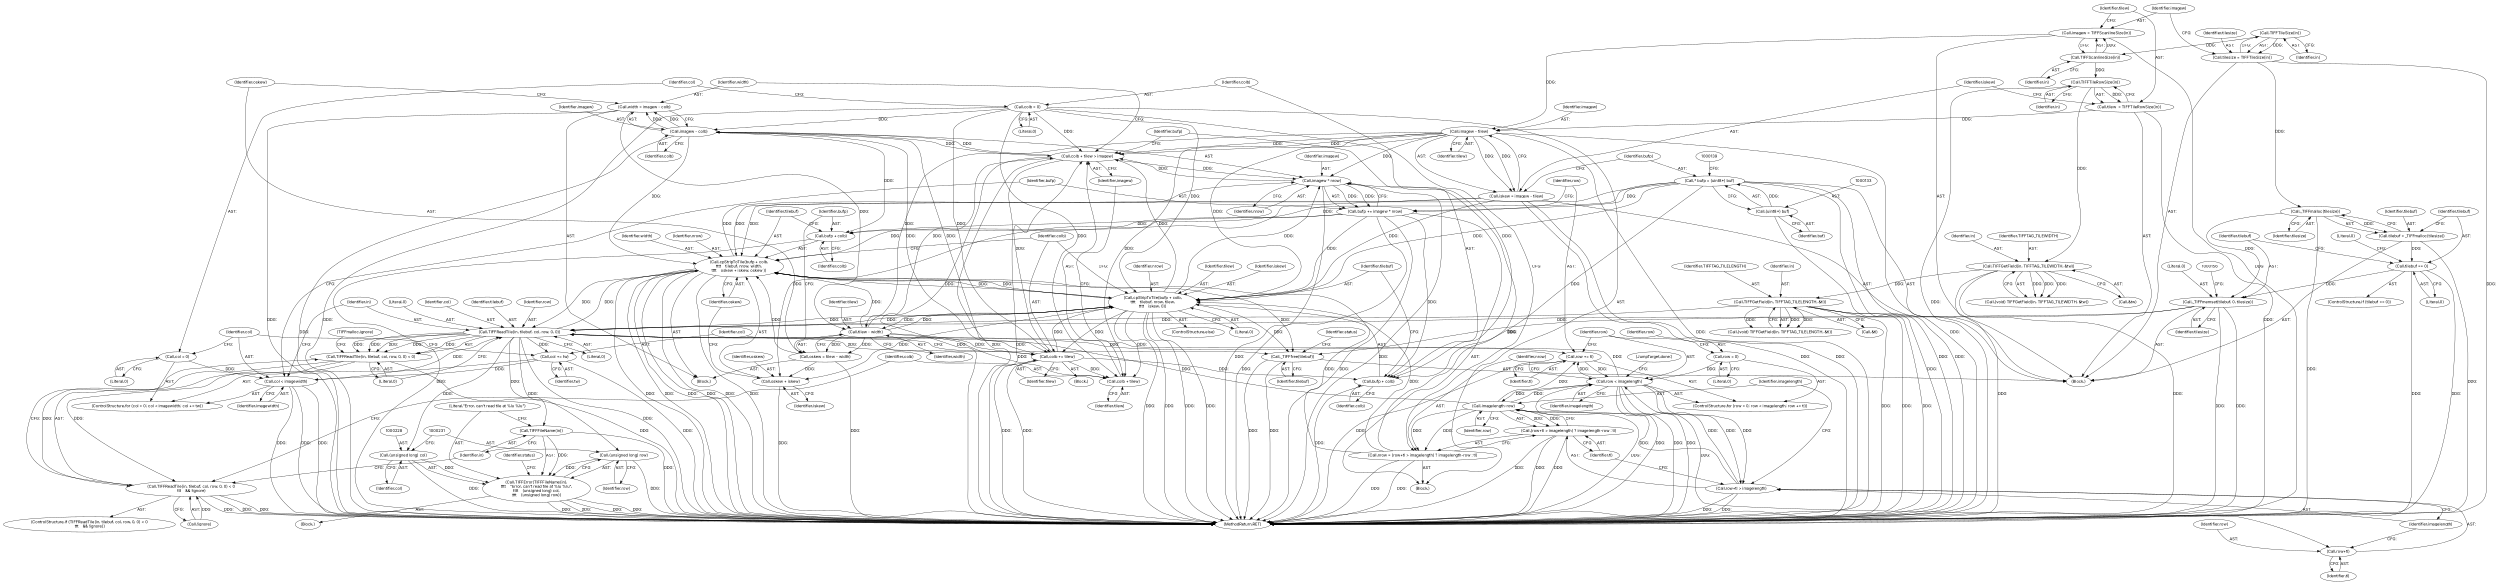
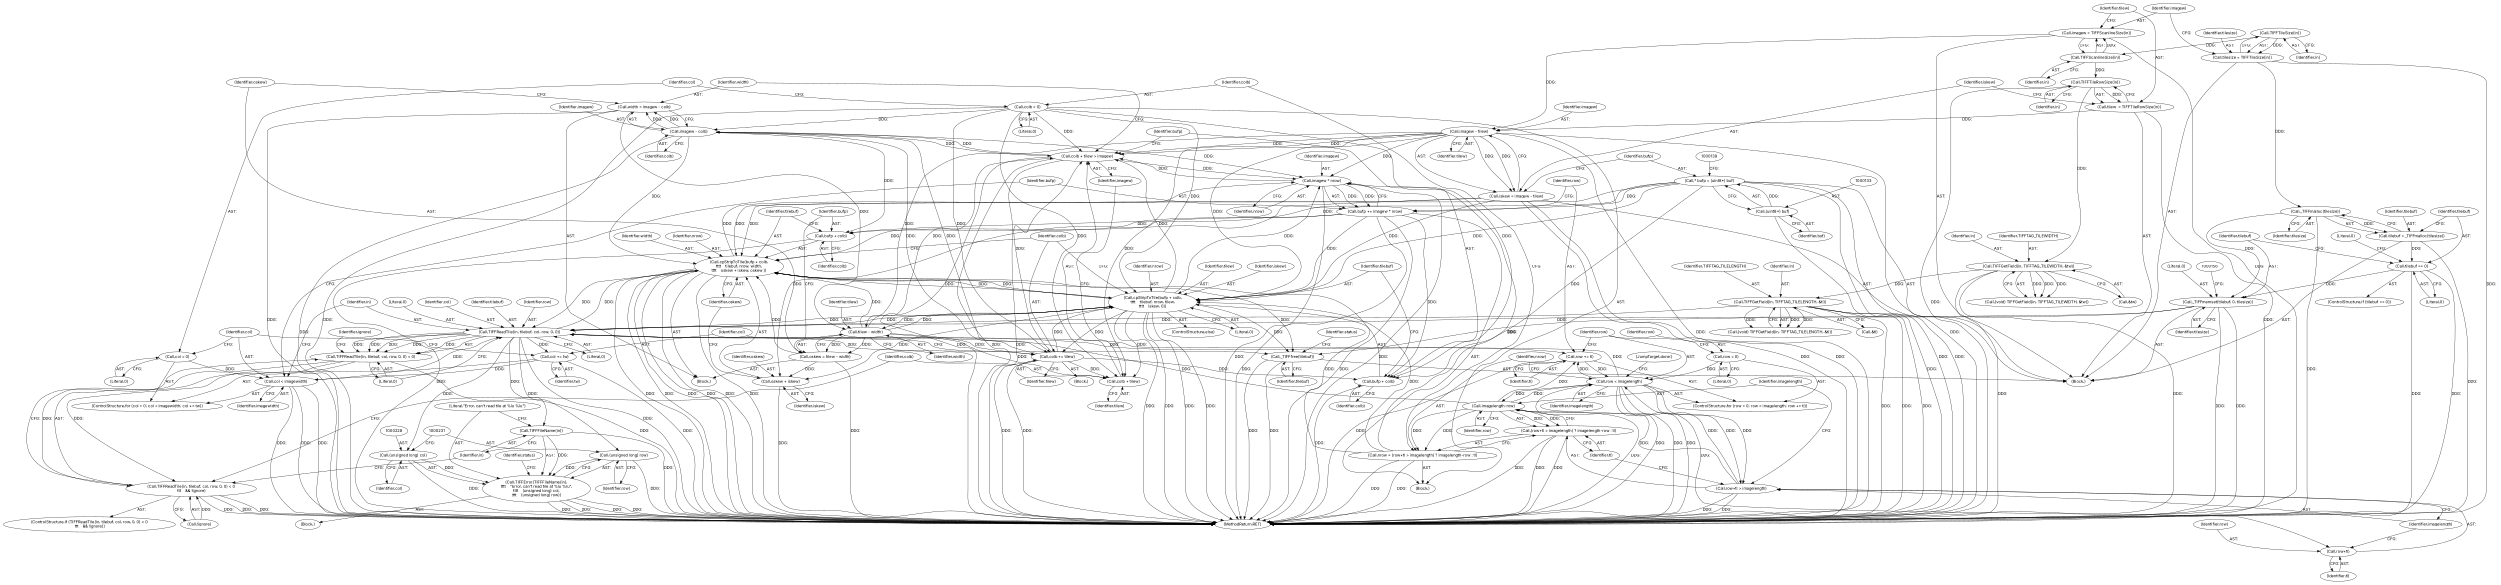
edge "(Call,imagew - colb)" -> "(Call,imagew * nrow)": label "AST: " -> "DDG: "
node "(TIFFmalloc,ignore)": label "(TIFFmalloc,ignore)" -> "(Identifier,ignore)"
